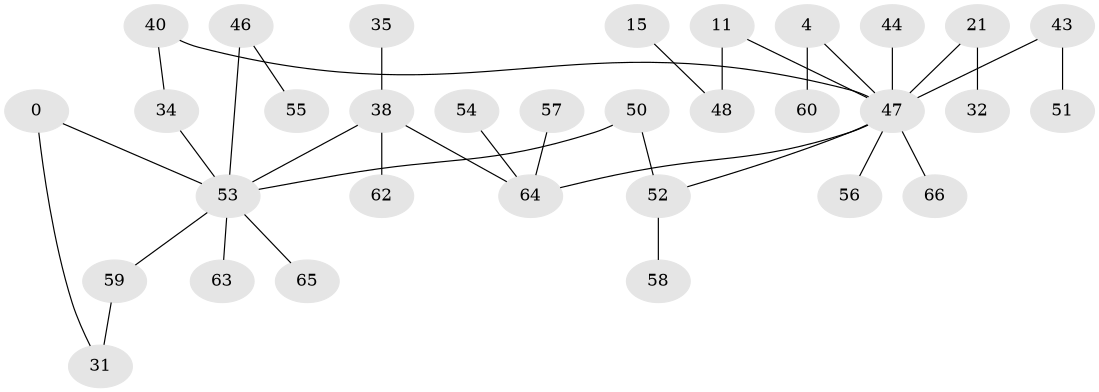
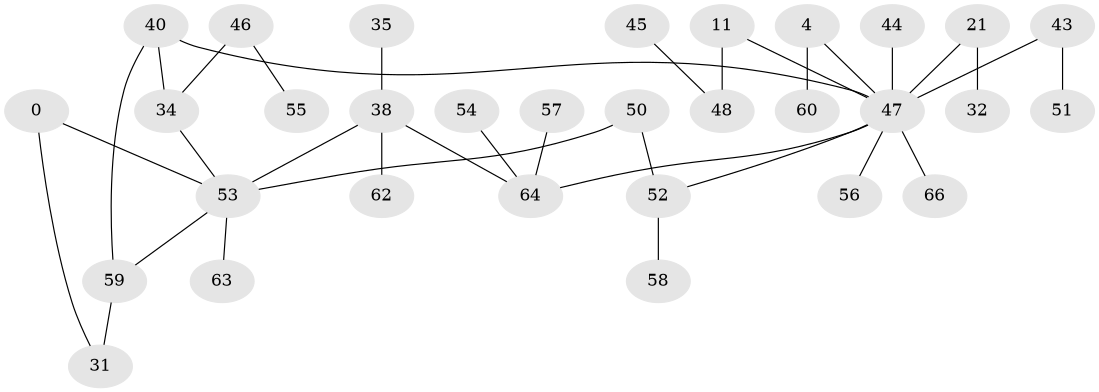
node "15": label "15" -> "45"
edge "46" -- "53": now "46" -- "34"
edge "40" -- "59": added
node "65": removed
